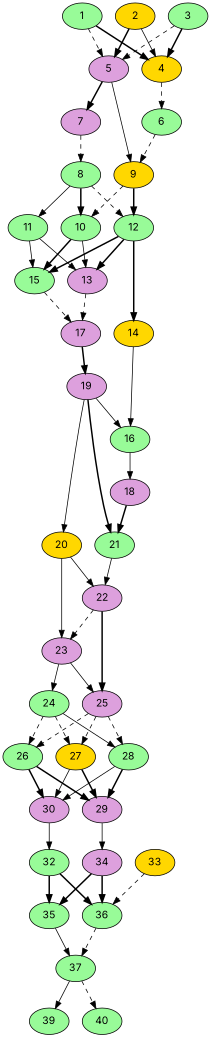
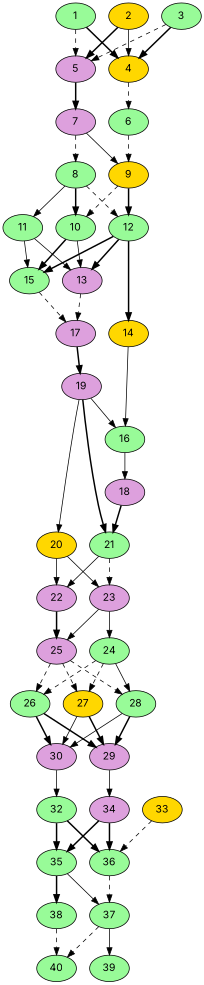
edge "5" -> "9": now "7" -> "9"
edge "22" -> "23": now "21" -> "23"
node "38": added
